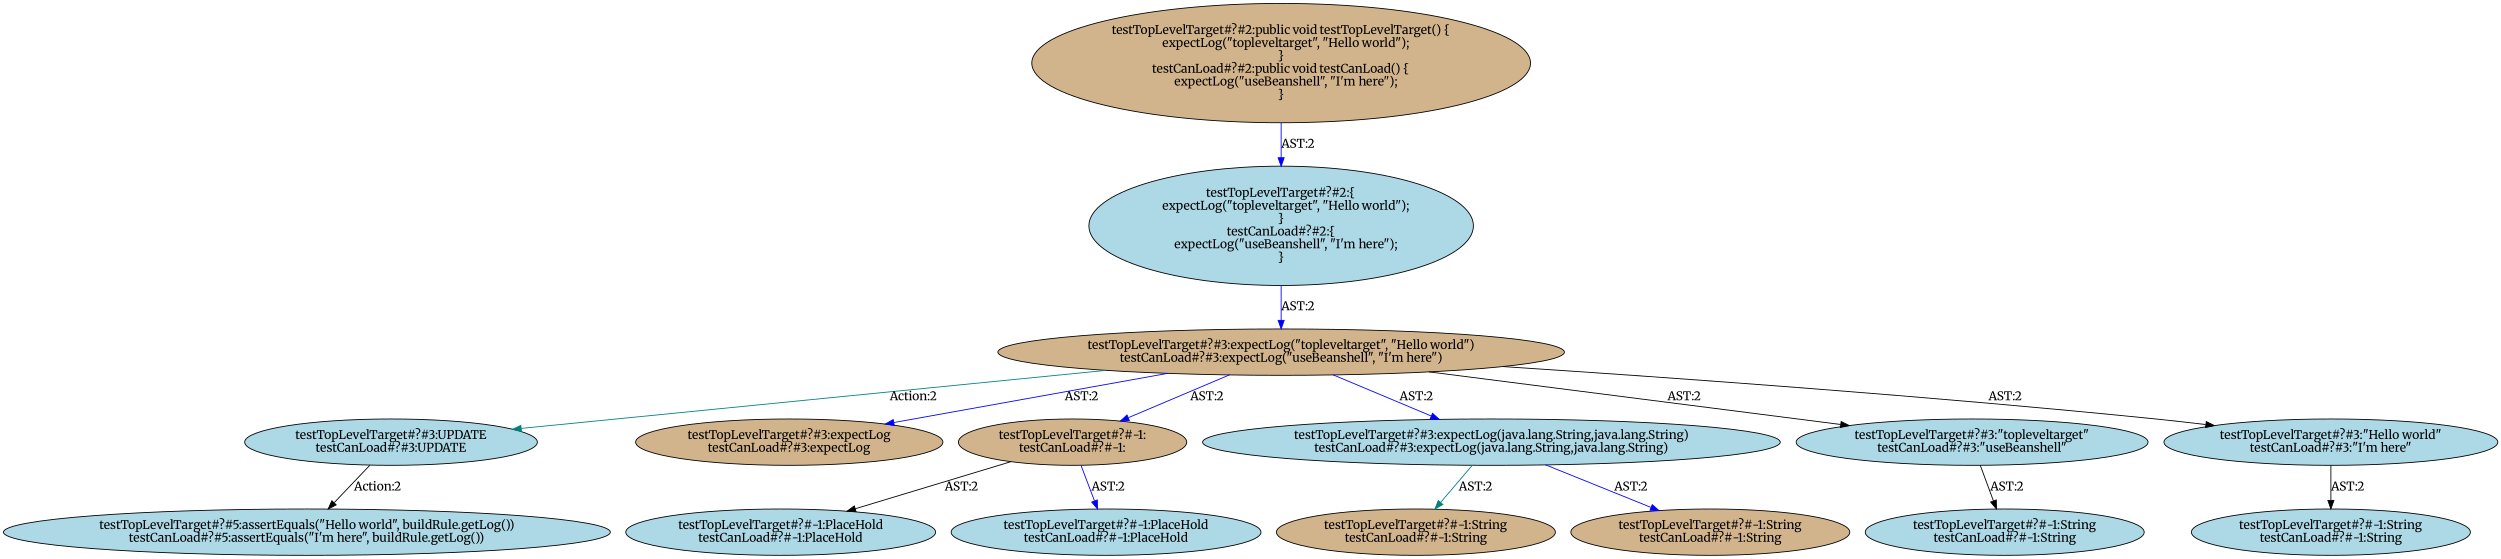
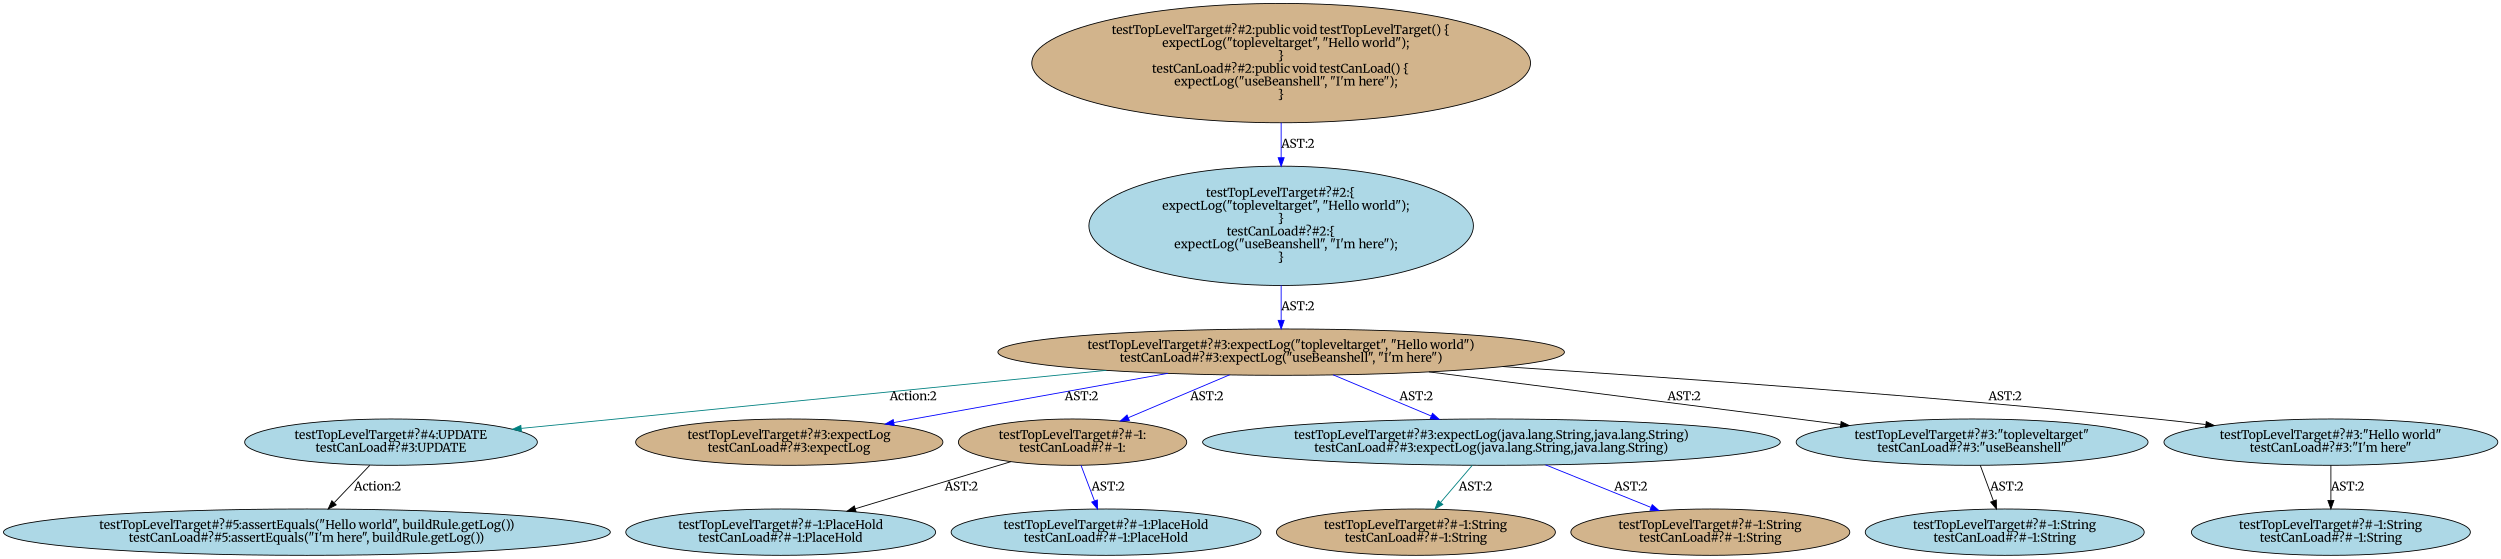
node "testTopLevelTarget#?#3:UPDATE testCanLoad#?#3:UPDATE": label "testTopLevelTarget#?#3:UPDATE testCanLoad#?#3:UPDATE" -> "testTopLevelTarget#?#4:UPDATE testCanLoad#?#3:UPDATE"
